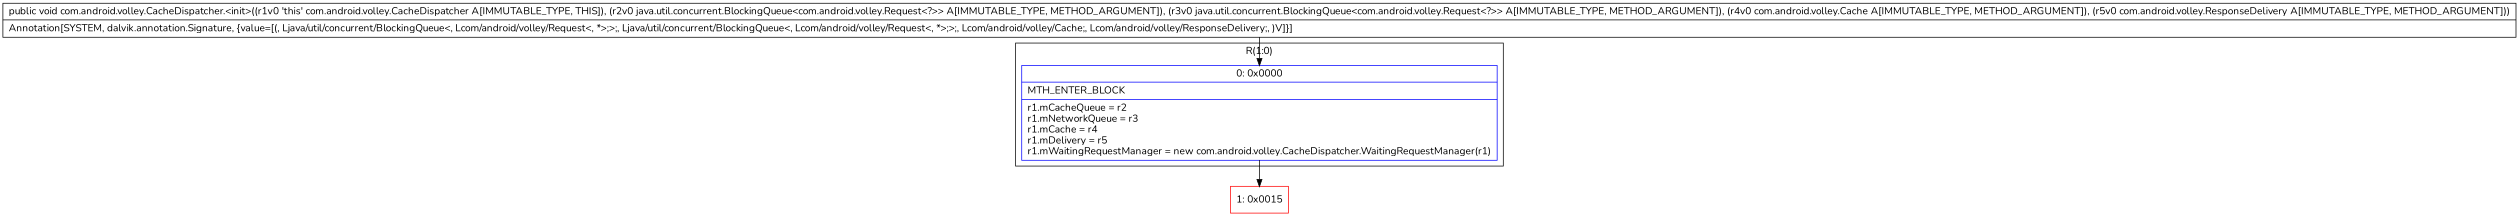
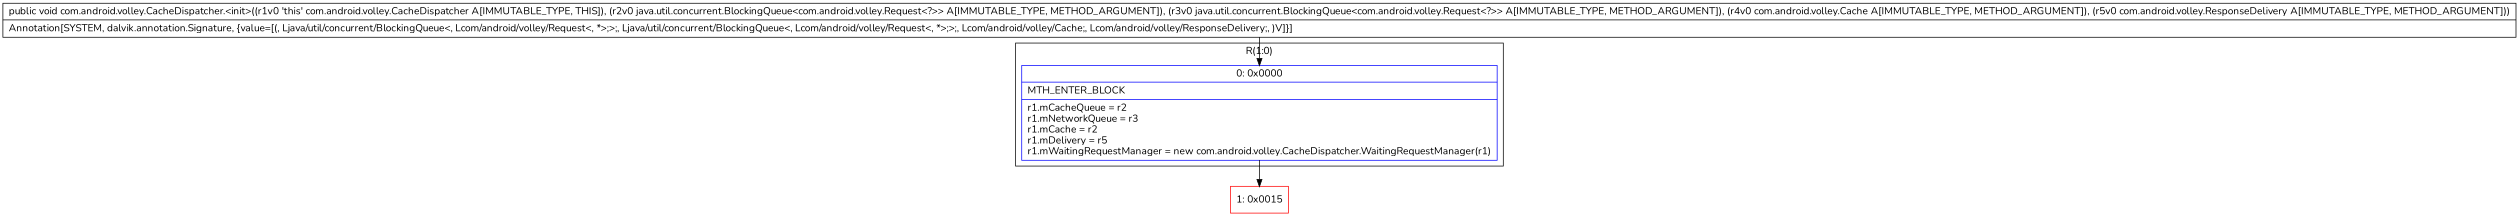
node "0: 0x0000": text "r1.mCache = r4" -> "r1.mCache = r2"
